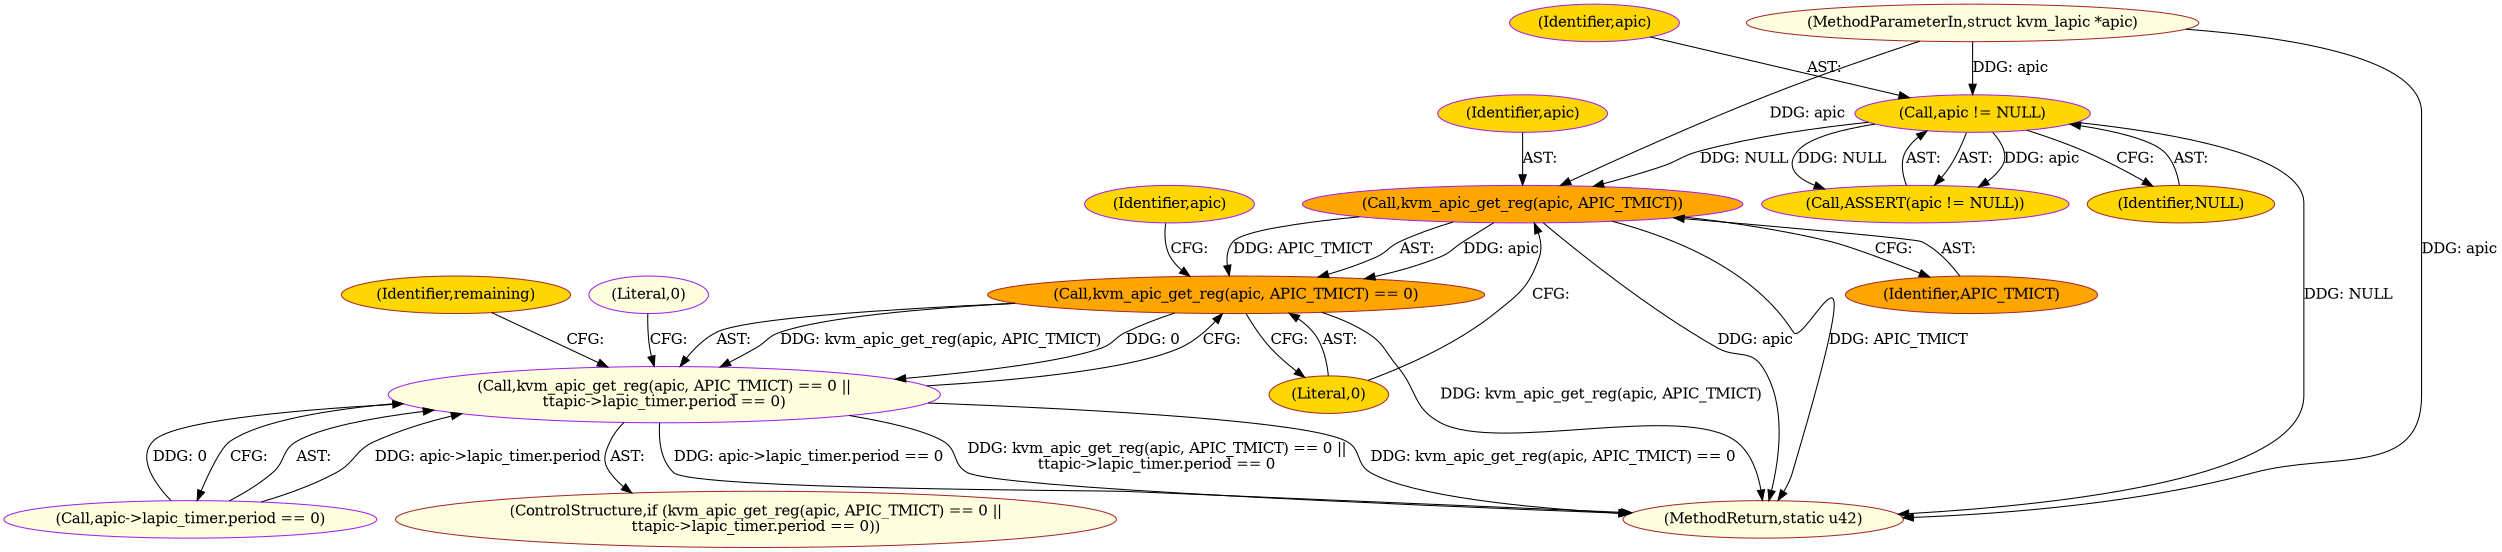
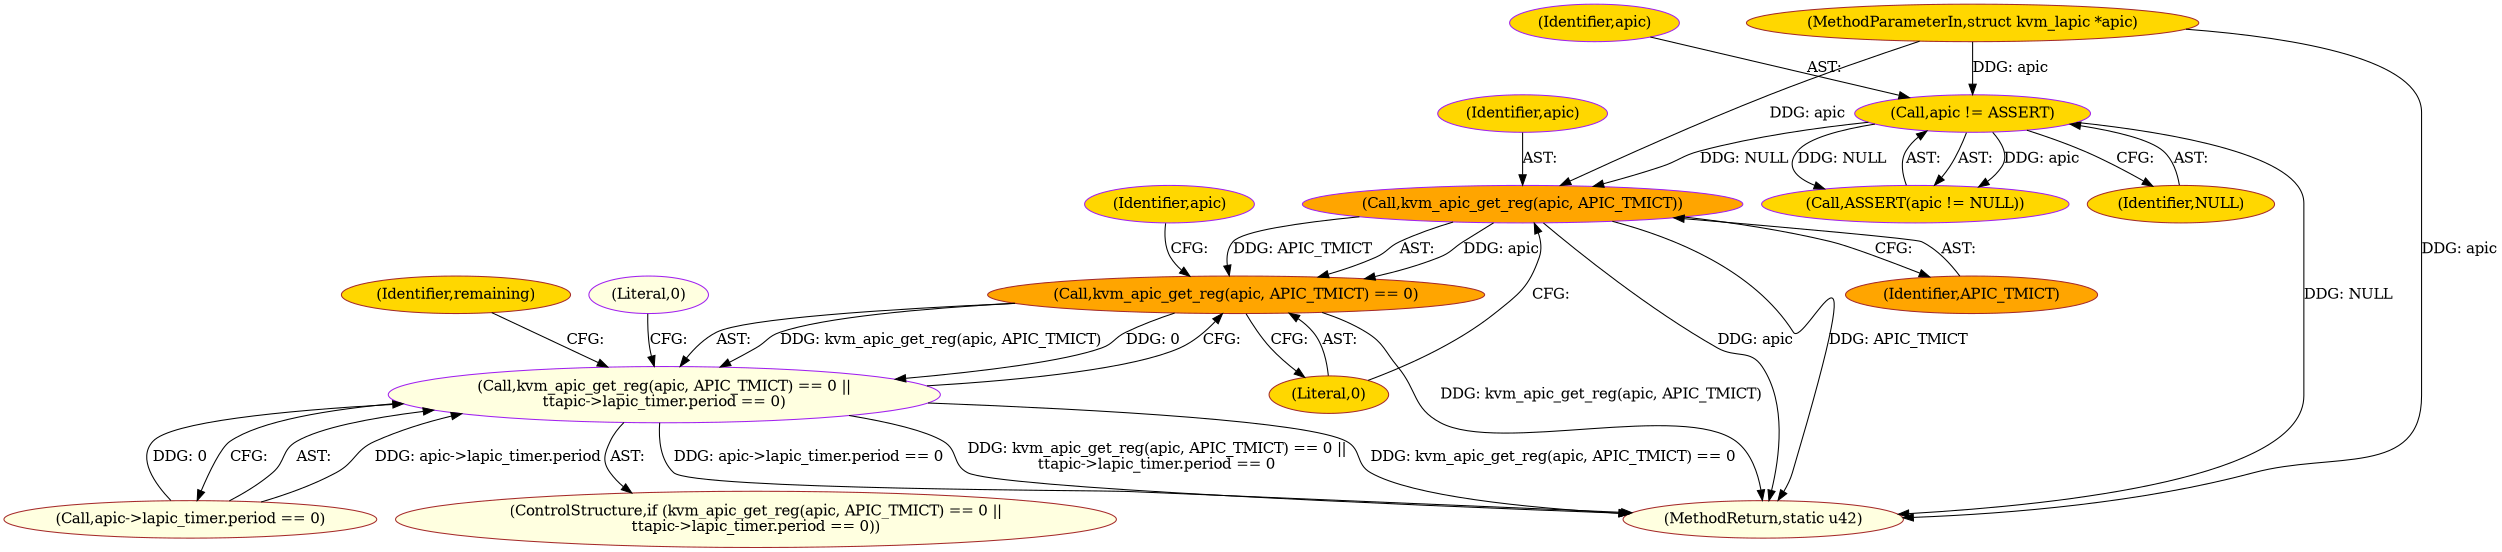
node "(MethodParameterIn,struct kvm_lapic *apic)": fillcolor lightyellow -> gold
node "(Call,apic != NULL)": label "(Call,apic != NULL)" -> "(Call,apic != ASSERT)"
node "(Call,apic->lapic_timer.period == 0)": color purple -> brown
